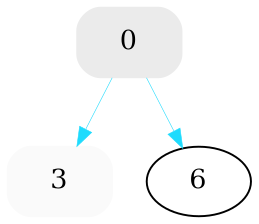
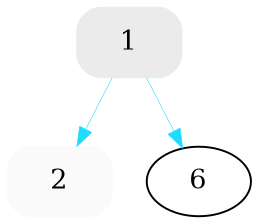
node "0": label "0" -> "1"
node "3": label "3" -> "2"
